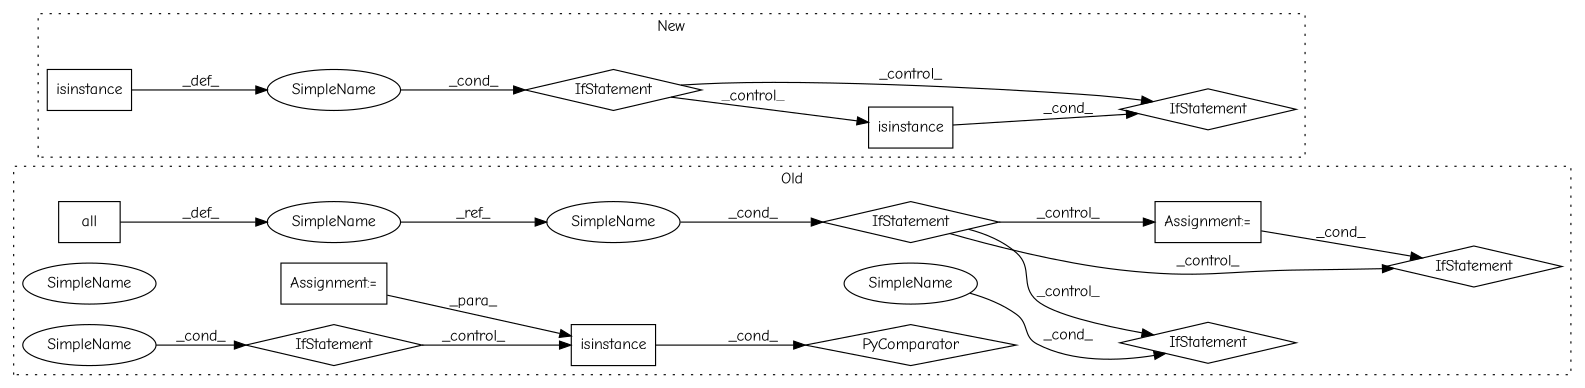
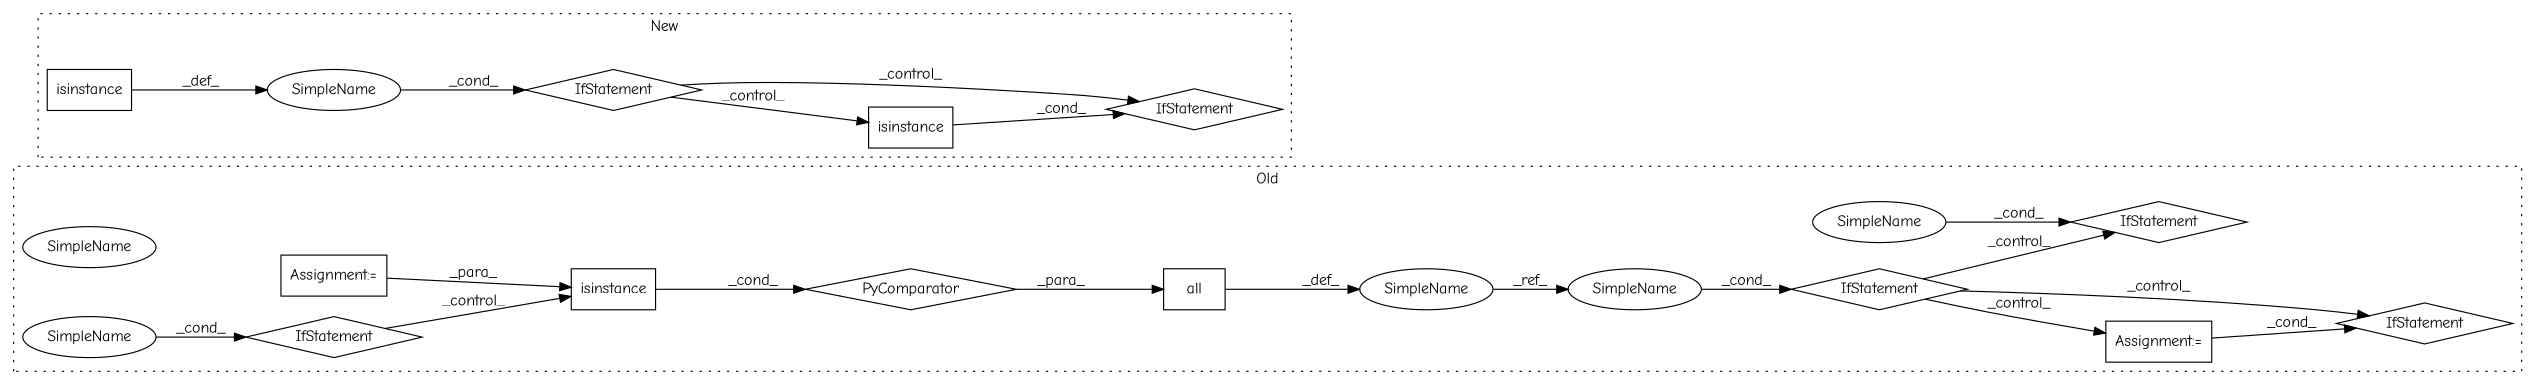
edge "PyComparator" -> "all": added, label "_para_"
